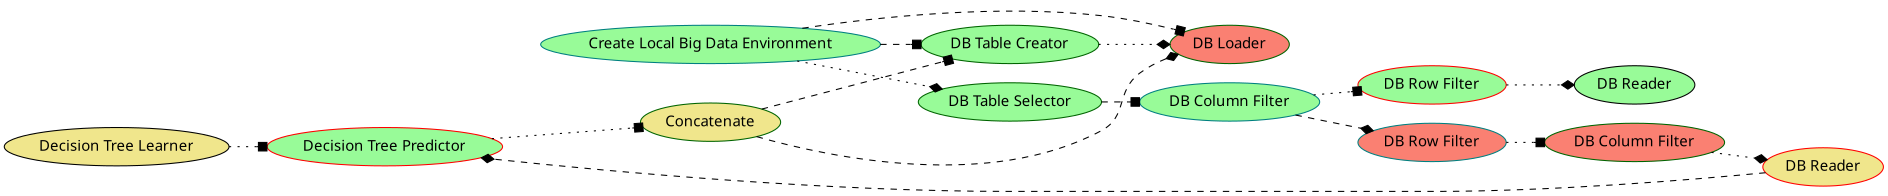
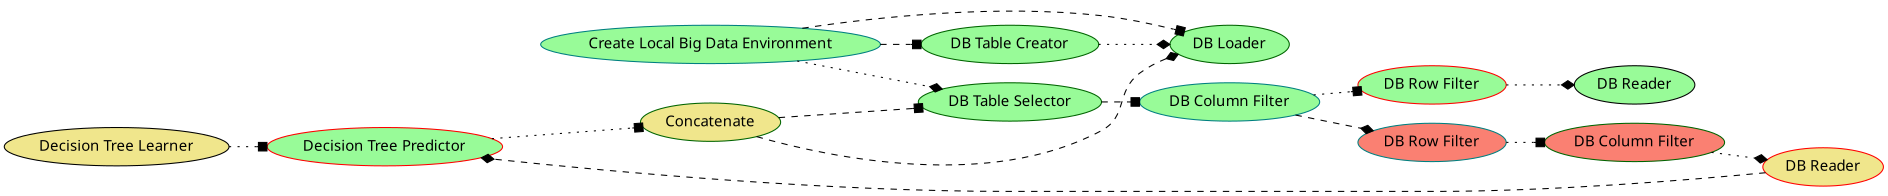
node "DB Loader": fillcolor salmon -> palegreen
edge "Concatenate" -> "DB Table Creator": now "Concatenate" -> "DB Table Selector"
